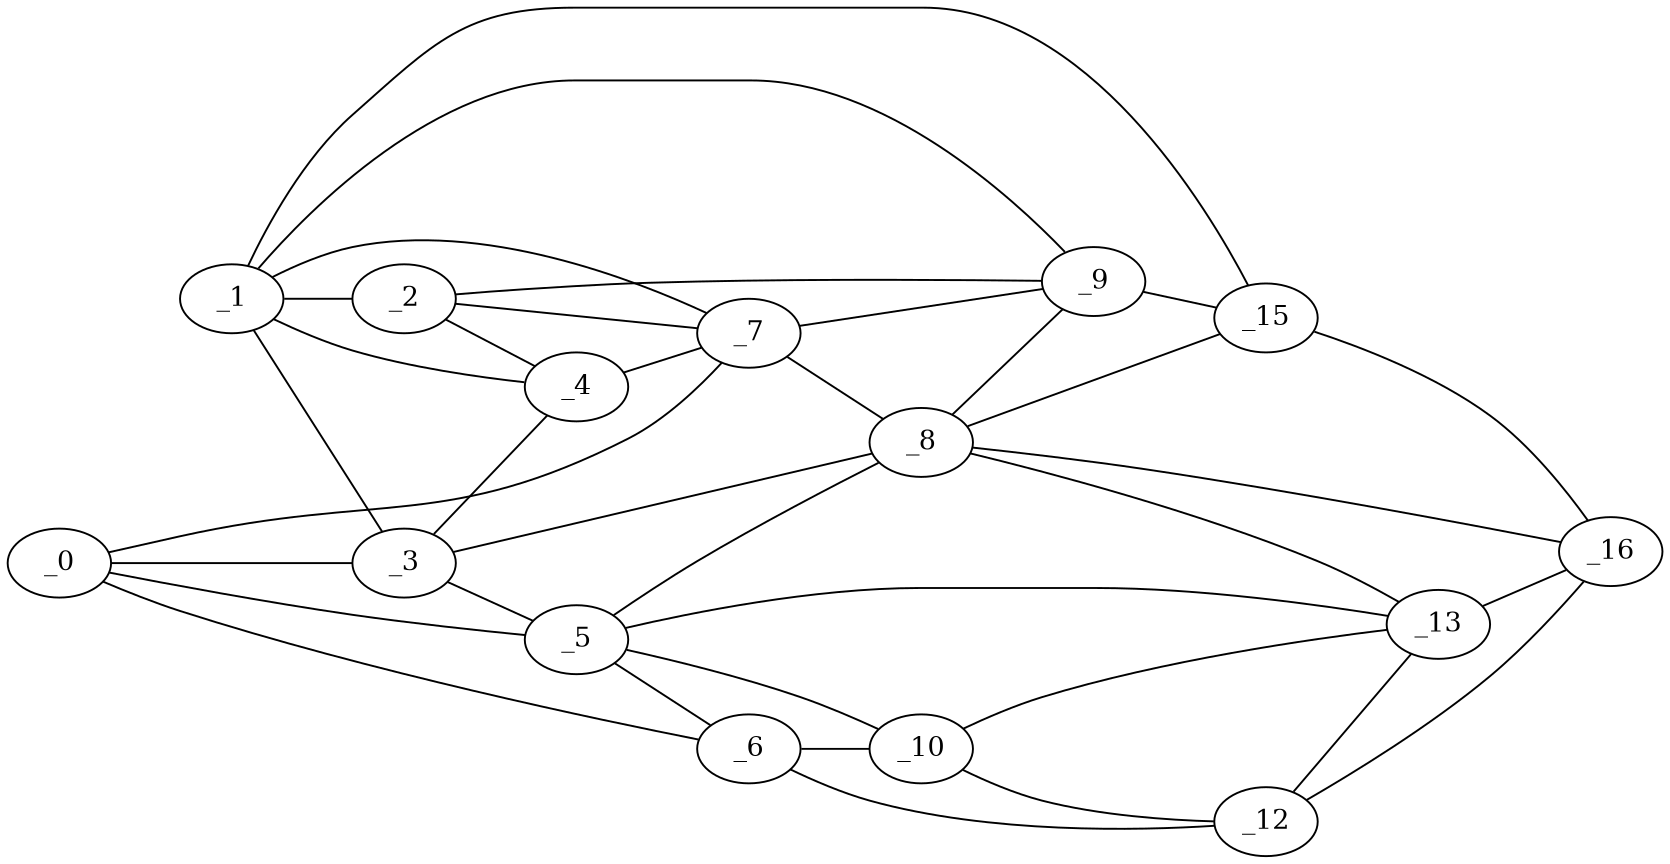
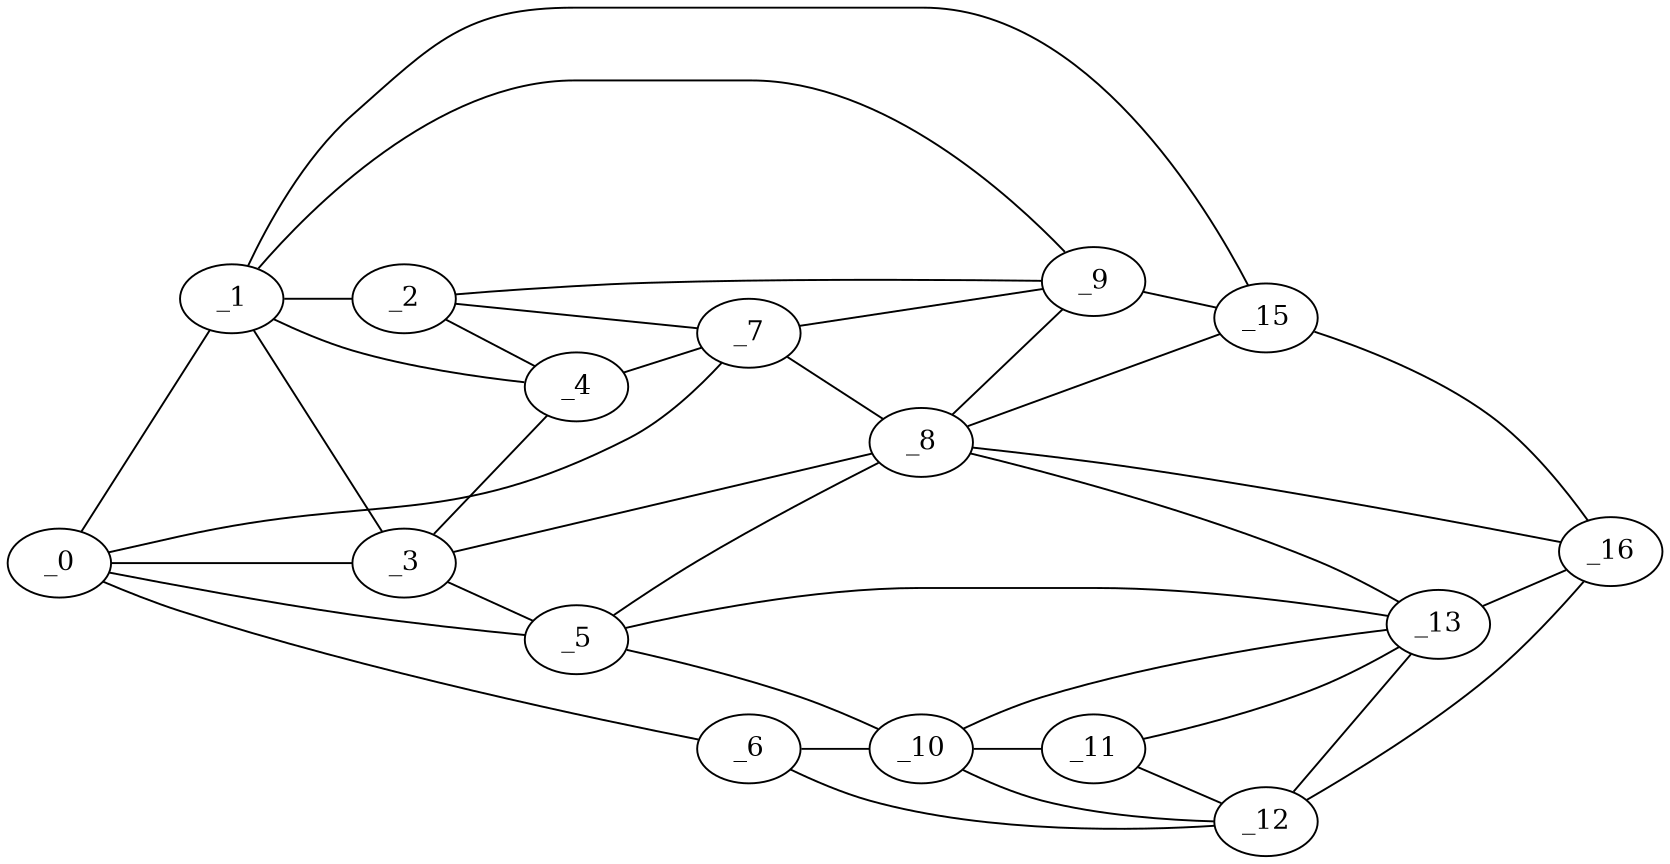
edge "_1" -- "_7": now "_1" -- "_0"
edge "_5" -- "_6": removed
node "_11": added
